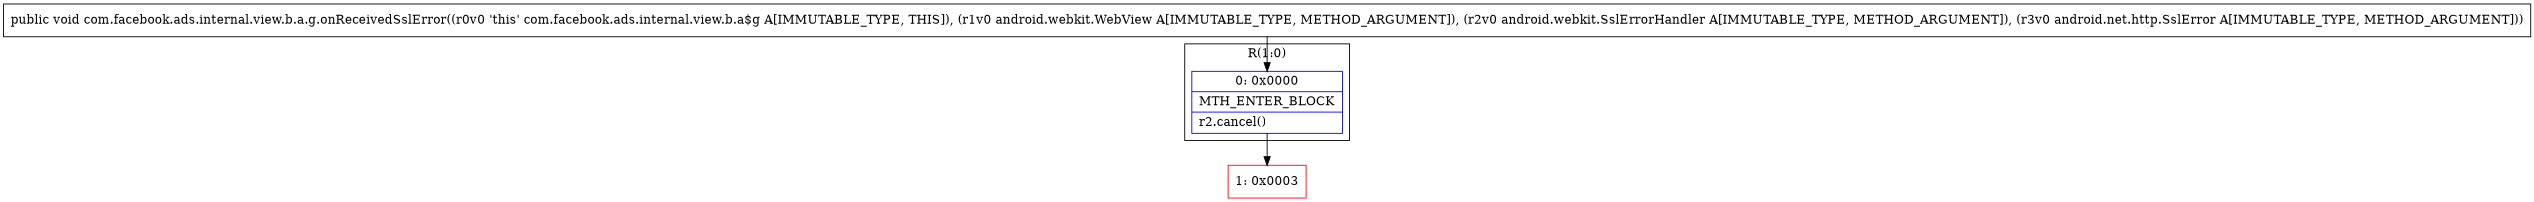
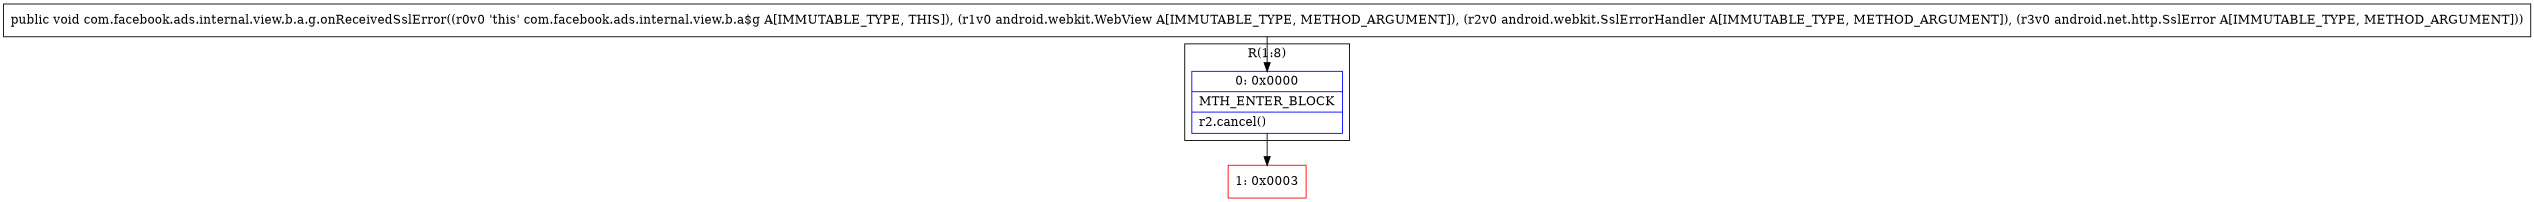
cluster "R(1:0)": label "R(1:0)" -> "R(1:8)"
